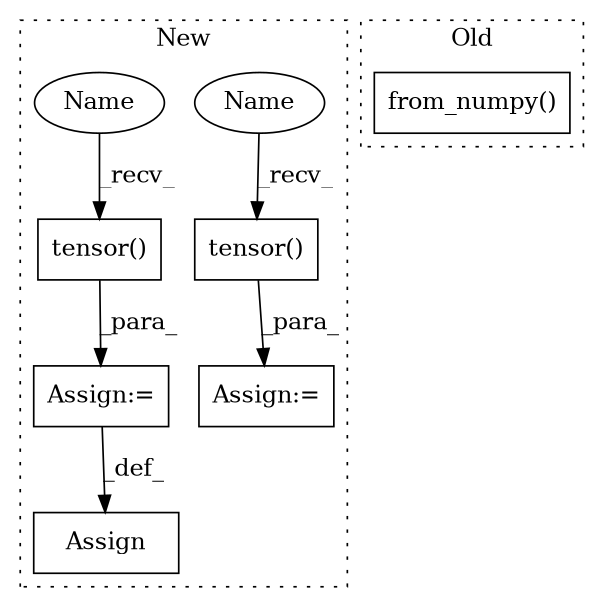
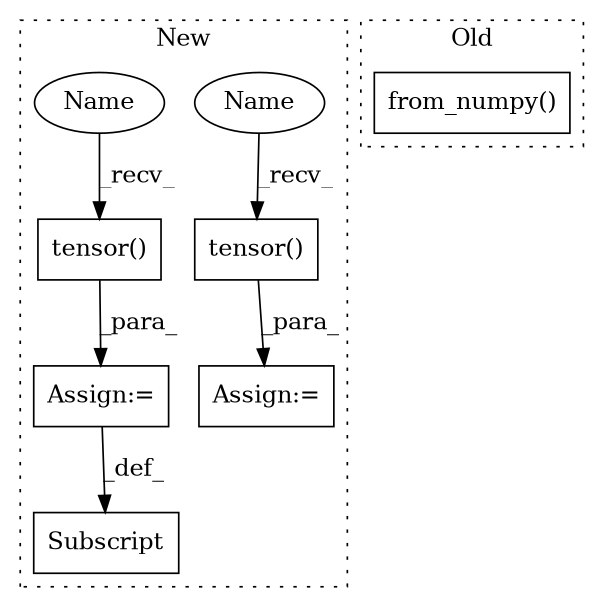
node "Assign": label "Assign" -> "Subscript"
